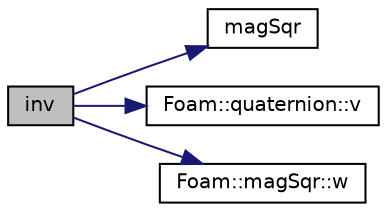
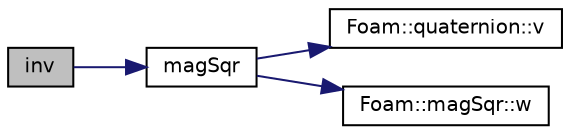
edge "inv" -> "Foam::quaternion::v": now "magSqr" -> "Foam::quaternion::v"
edge "inv" -> "Foam::magSqr::w": now "magSqr" -> "Foam::magSqr::w"
